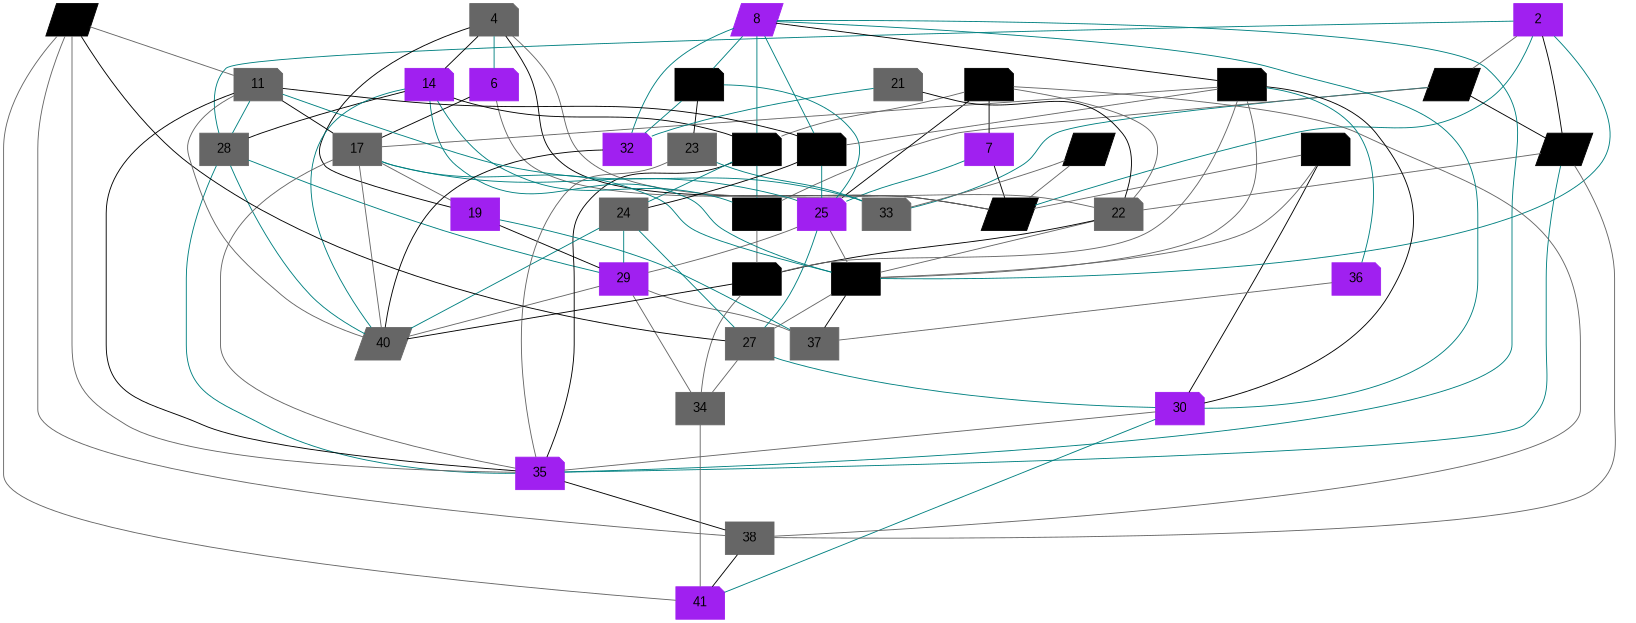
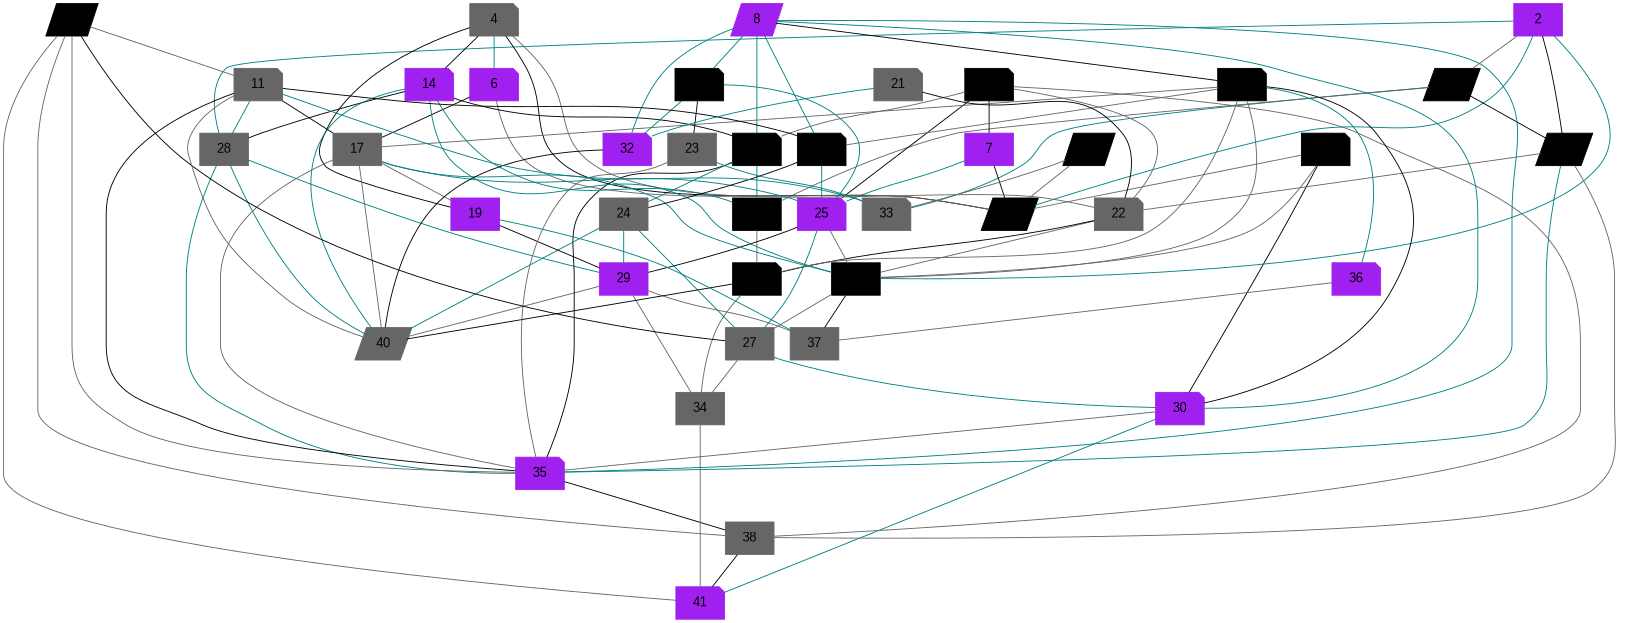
edge "25" -- "29": color gray40 -> black
